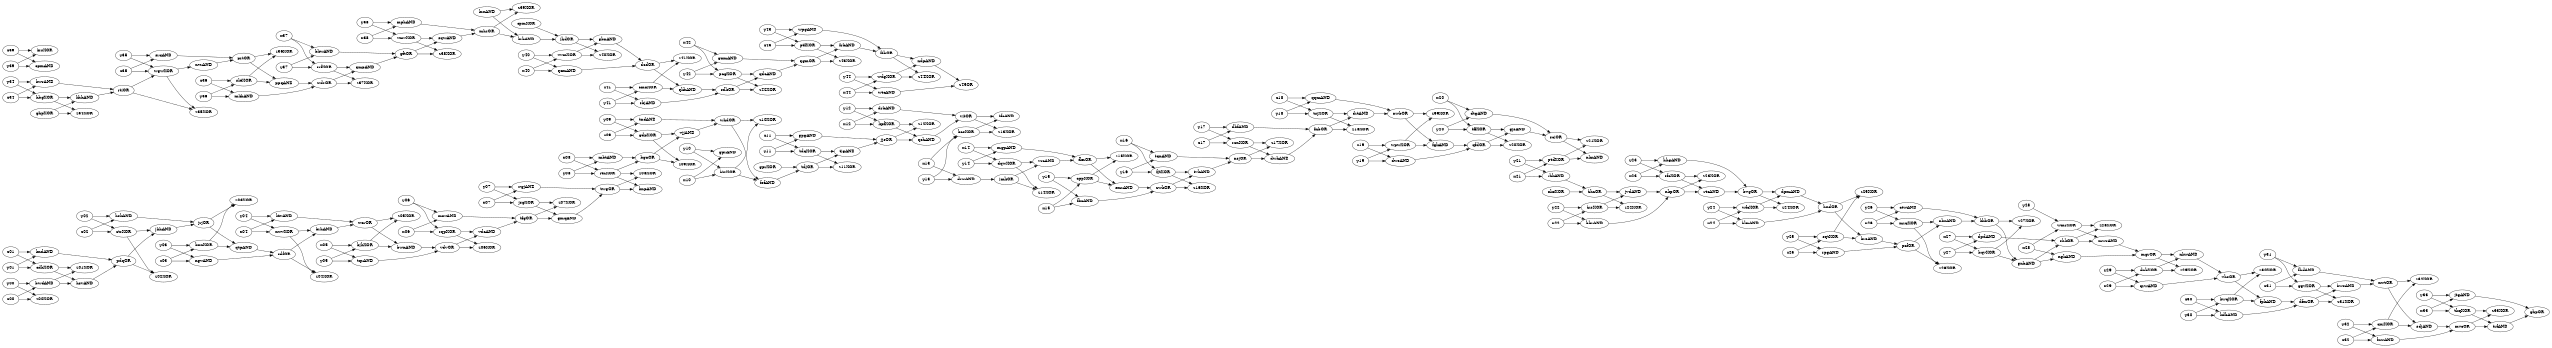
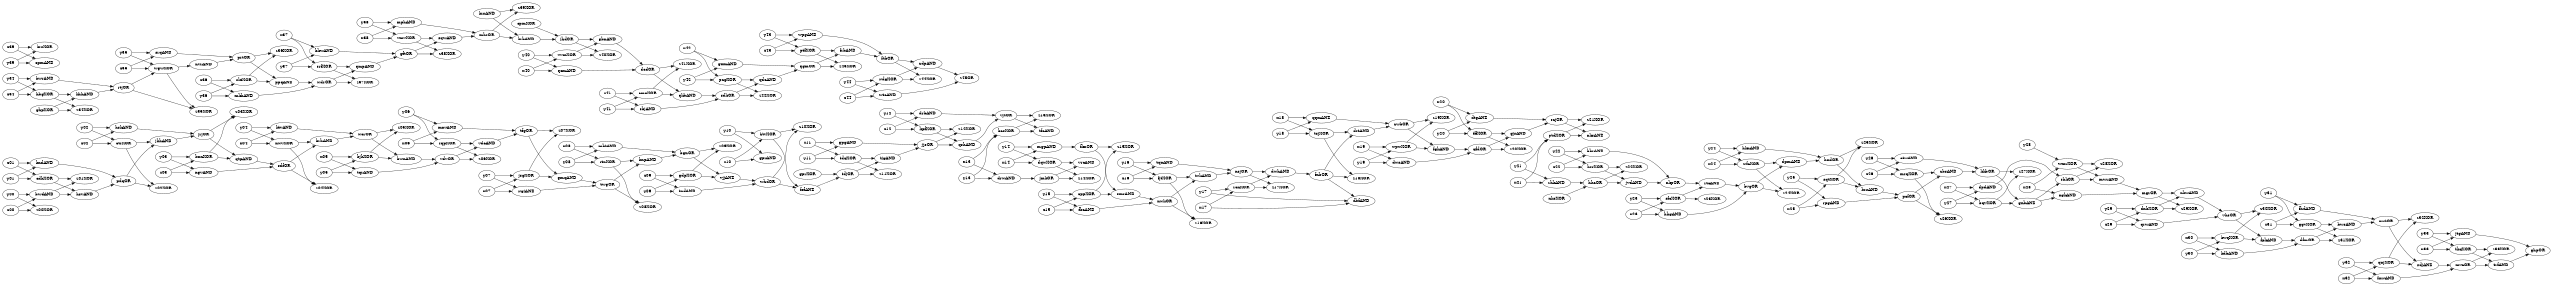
node "z99XOR": label "z99XOR" -> "z19XOR"
edge "dbfAND" -> "fnbOR": reversed
edge "vrcAND" -> "fknOR": removed
edge "rtnXOR" -> "bgnOR": now "hnpAND" -> "bgnOR"
edge "nkpOR" -> "z23XOR": removed
